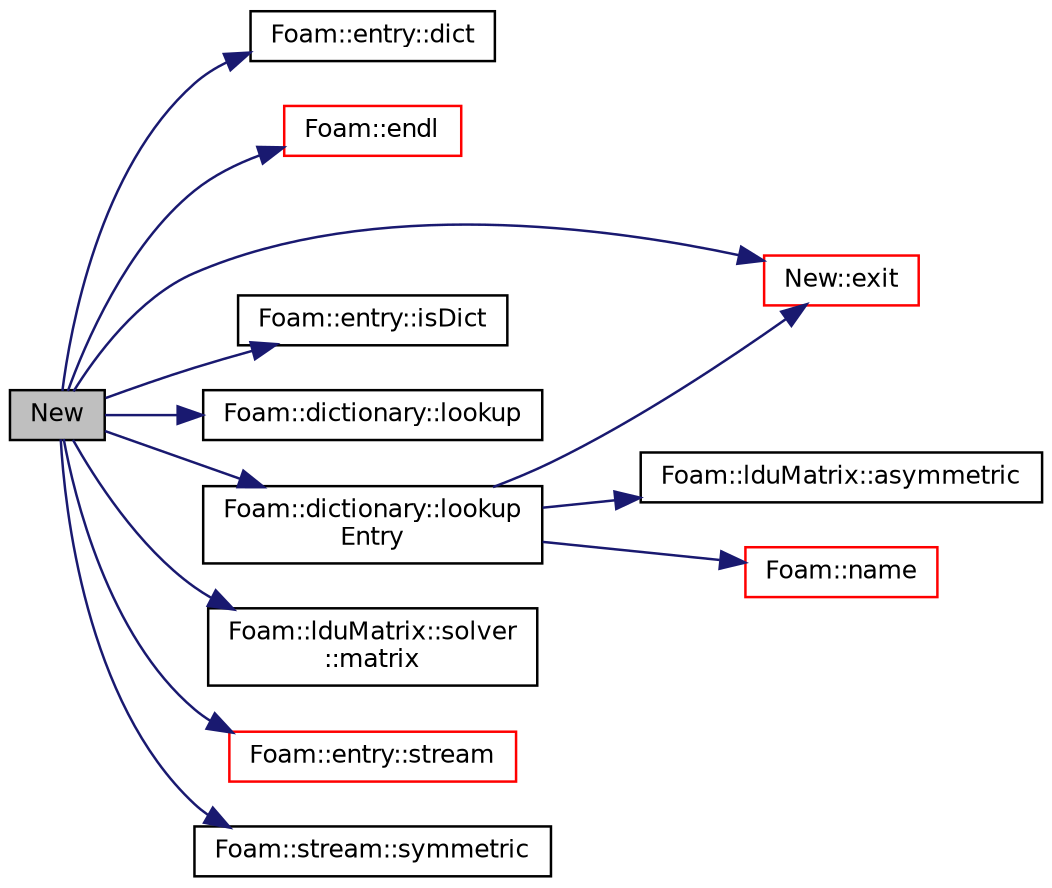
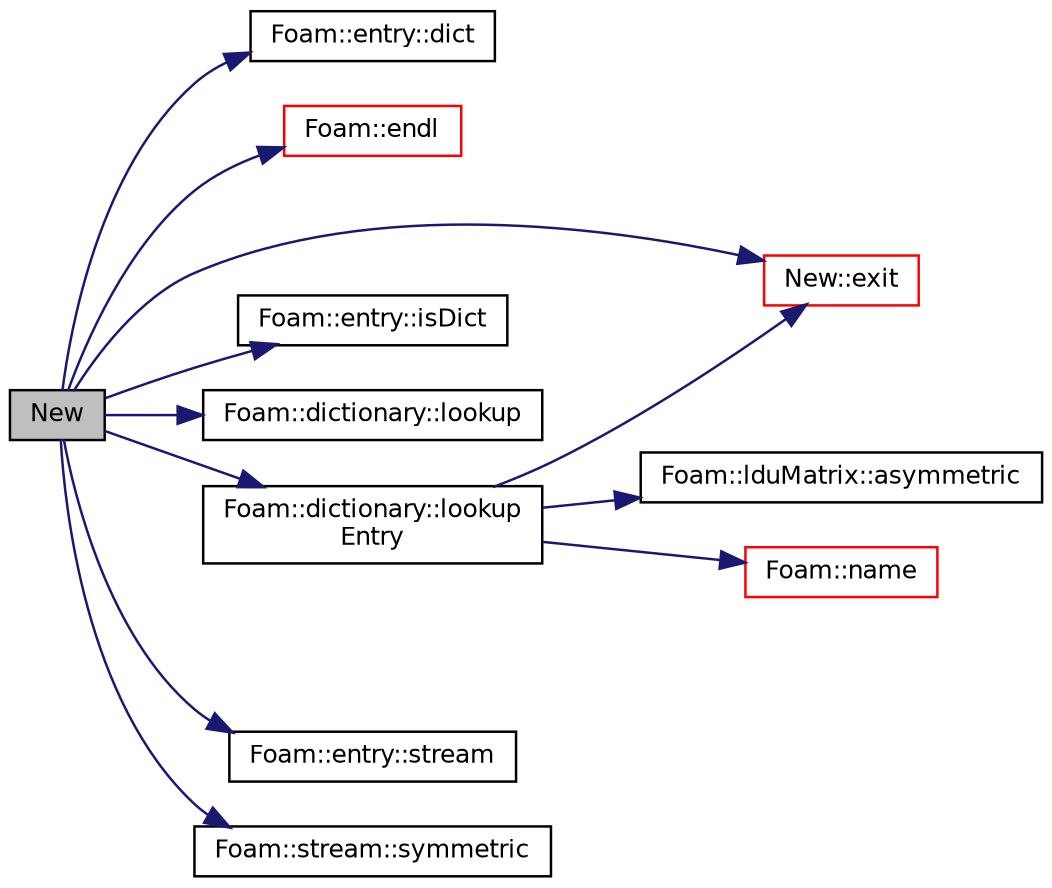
node "Foam::lduMatrix::solver ::matrix": removed
node "Foam::entry::stream": color red -> black
